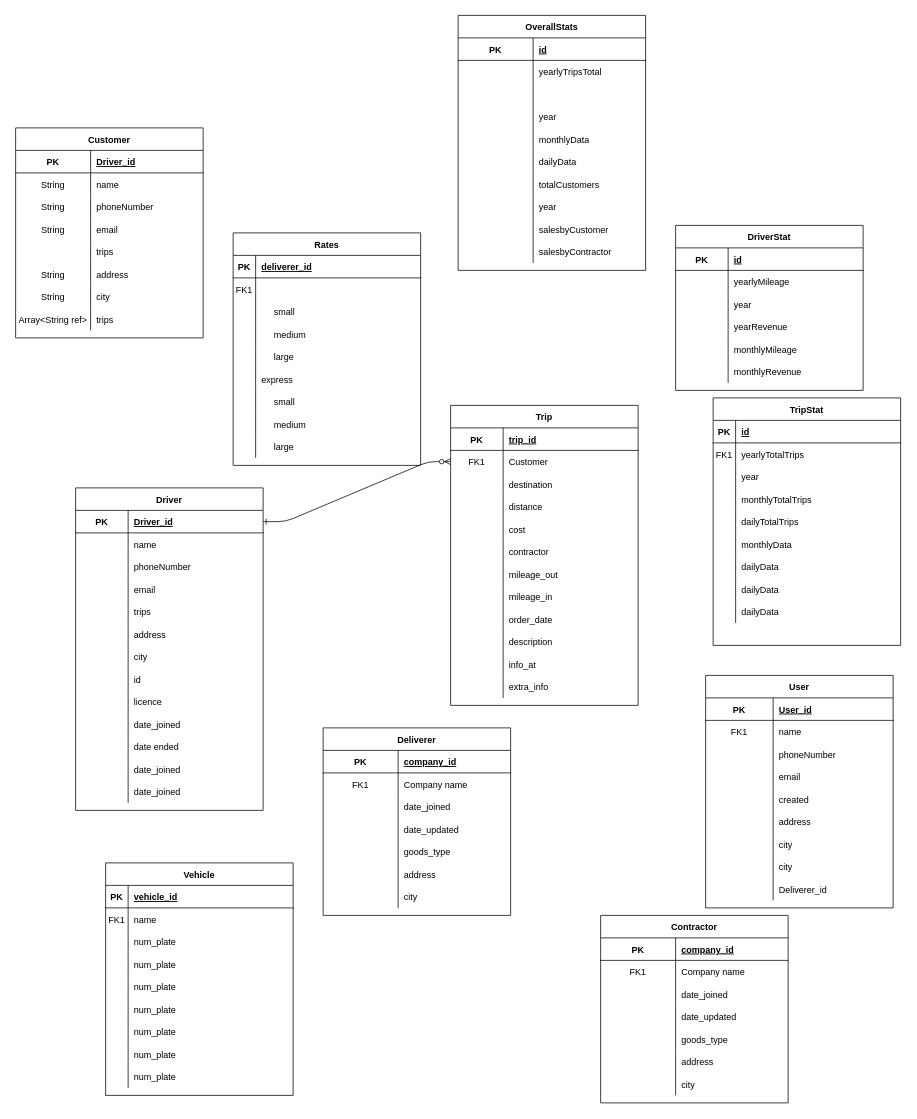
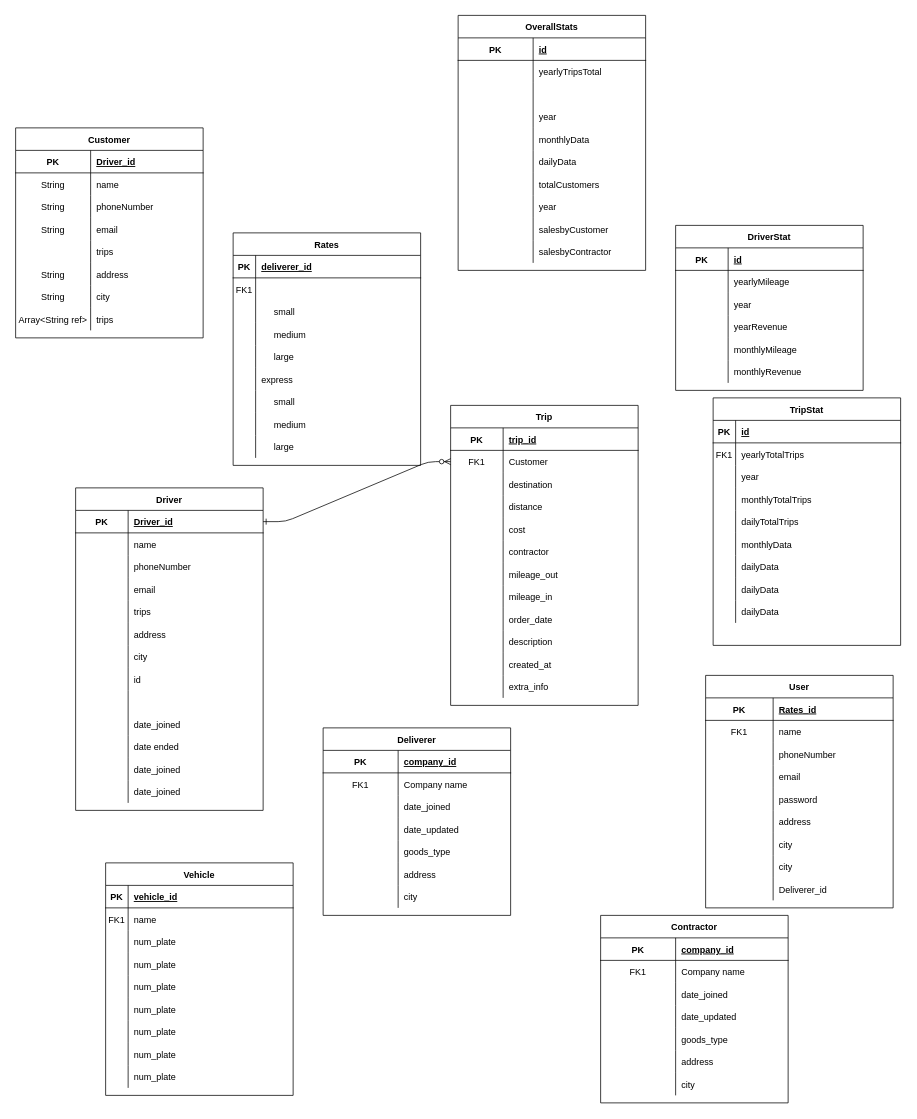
node "info_at": label "info_at" -> "created_at"
node "licence": removed
node "User_id": label "User_id" -> "Rates_id"
node "created": label "created" -> "password"
